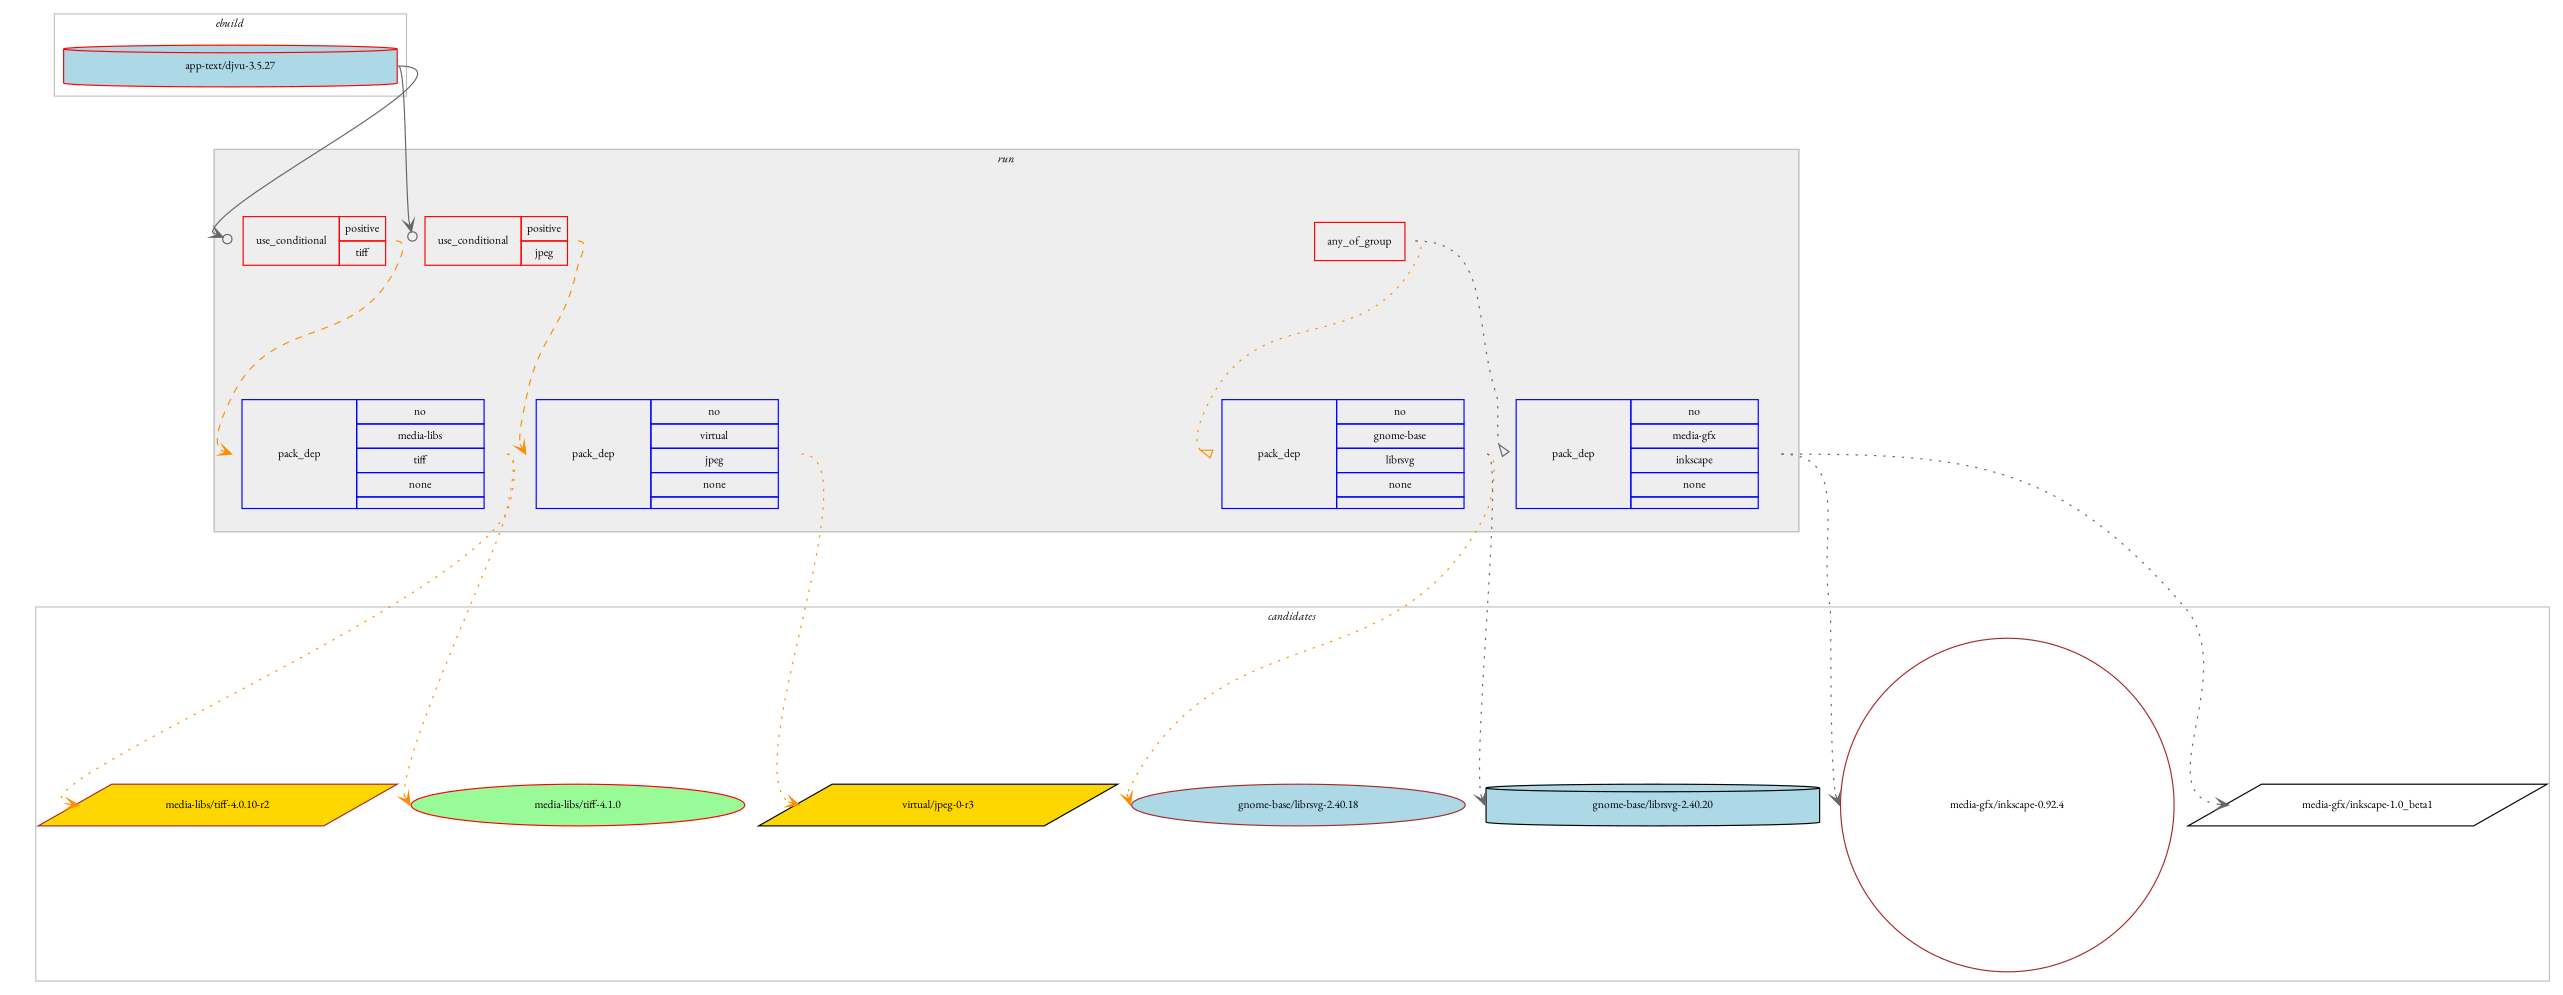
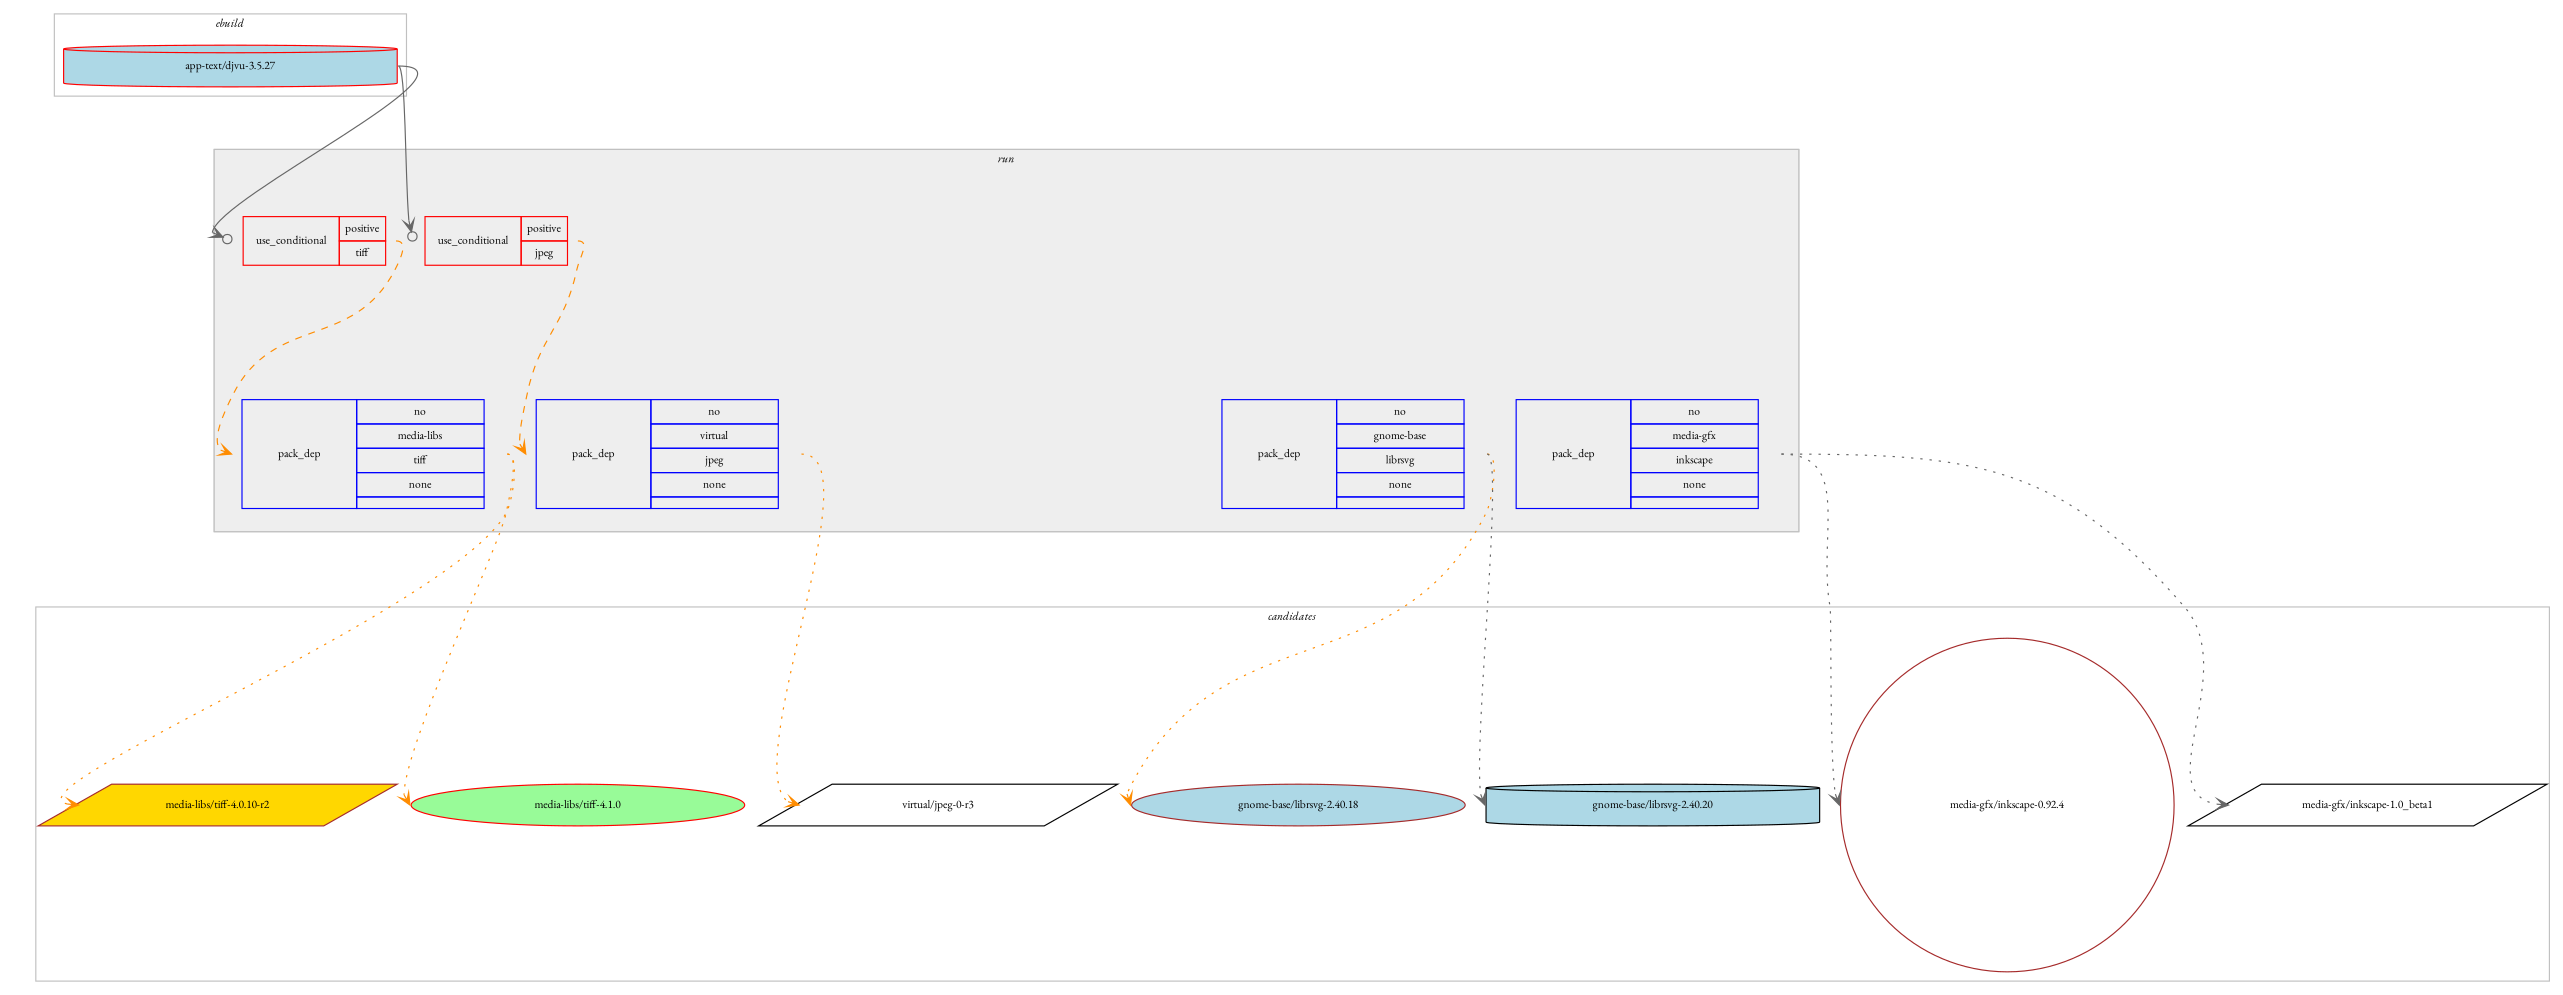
node "any_of_group": removed
node "virtual/jpeg-0-r3": fillcolor gold -> white
